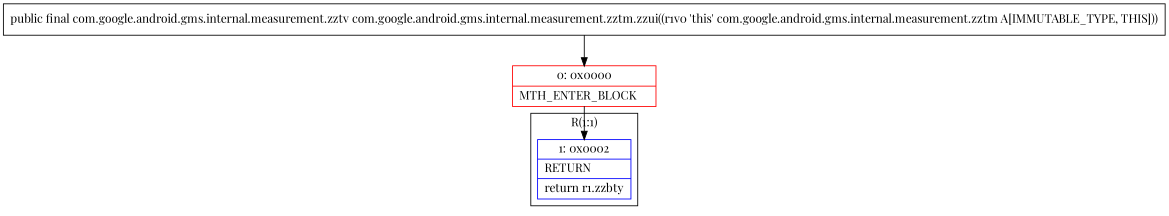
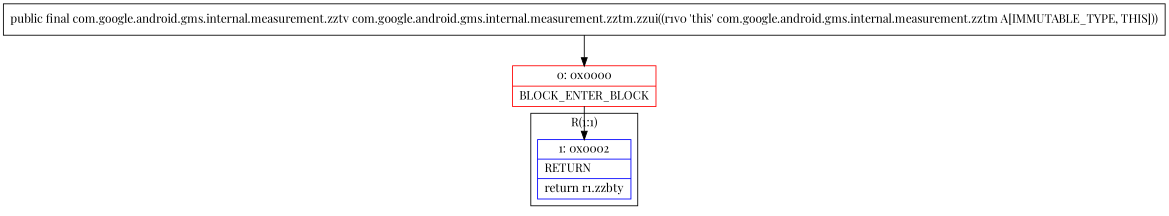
node "0: 0x0000": text "MTH_ENTER_BLOCK" -> "BLOCK_ENTER_BLOCK"
